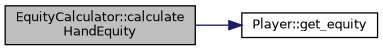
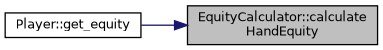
edge "EquityCalculator::calculate HandEquity" -> "Player::get_equity": reversed
